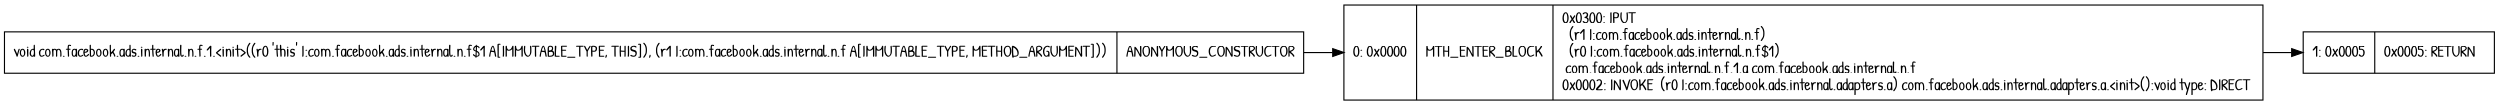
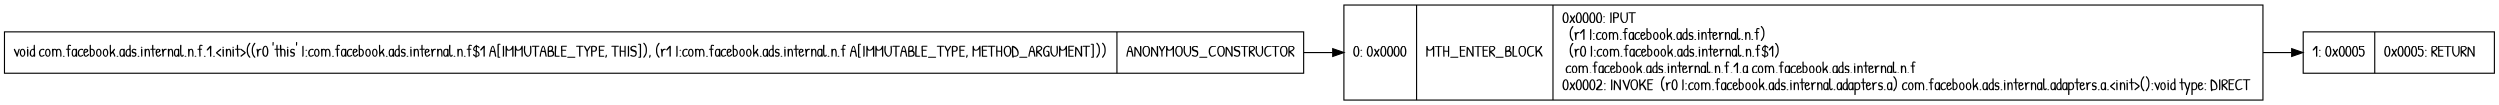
node "0: 0x0000": text "0x0300: IPUT" -> "0x0000: IPUT"
